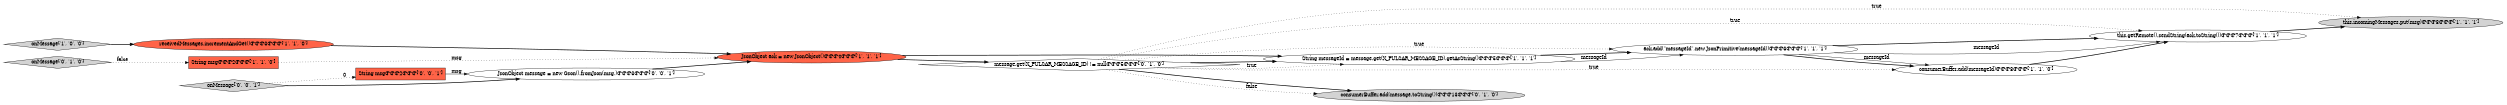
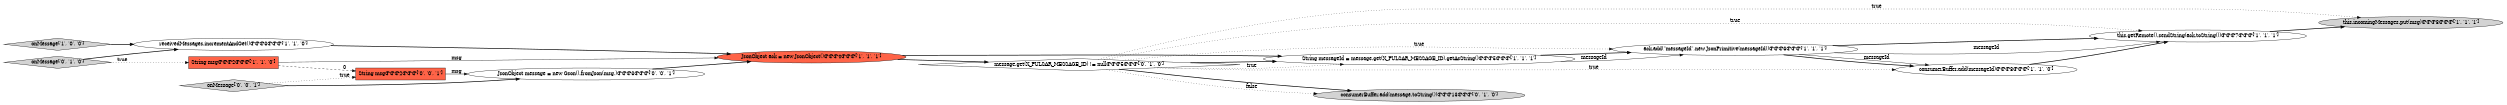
node "receivedMessages.incrementAndGet()@@@3@@@['1', '1', '0']": fillcolor tomato -> white
edge "onMessage['0', '1', '0']" -> "receivedMessages.incrementAndGet()@@@3@@@['1', '1', '0']": added
edge "onMessage['0', '1', '0']" -> "String msg@@@2@@@['1', '1', '0']": label "false" -> "true"
edge "String msg@@@2@@@['1', '1', '0']" -> "JsonObject ack = new JsonObject()@@@4@@@['1', '1', '1']": style dotted -> solid
edge "String msg@@@2@@@['1', '1', '0']" -> "String msg@@@2@@@['0', '0', '1']": added, label "0"
edge "onMessage['0', '0', '1']" -> "String msg@@@2@@@['0', '0', '1']": label "0" -> "true"
